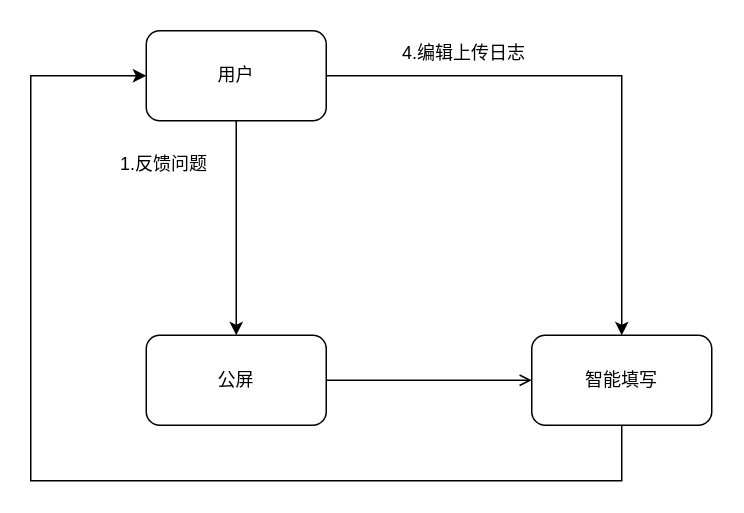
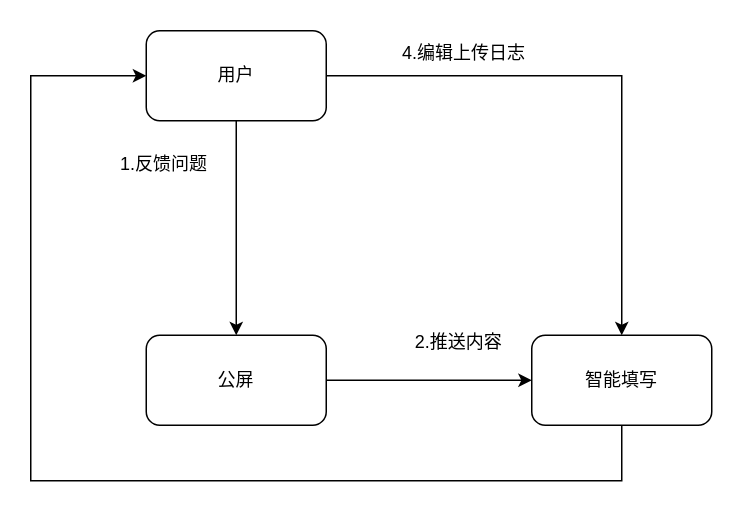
node "2.推送内容": added
edge "公屏" -> "智能填写": arrowhead open -> classic
